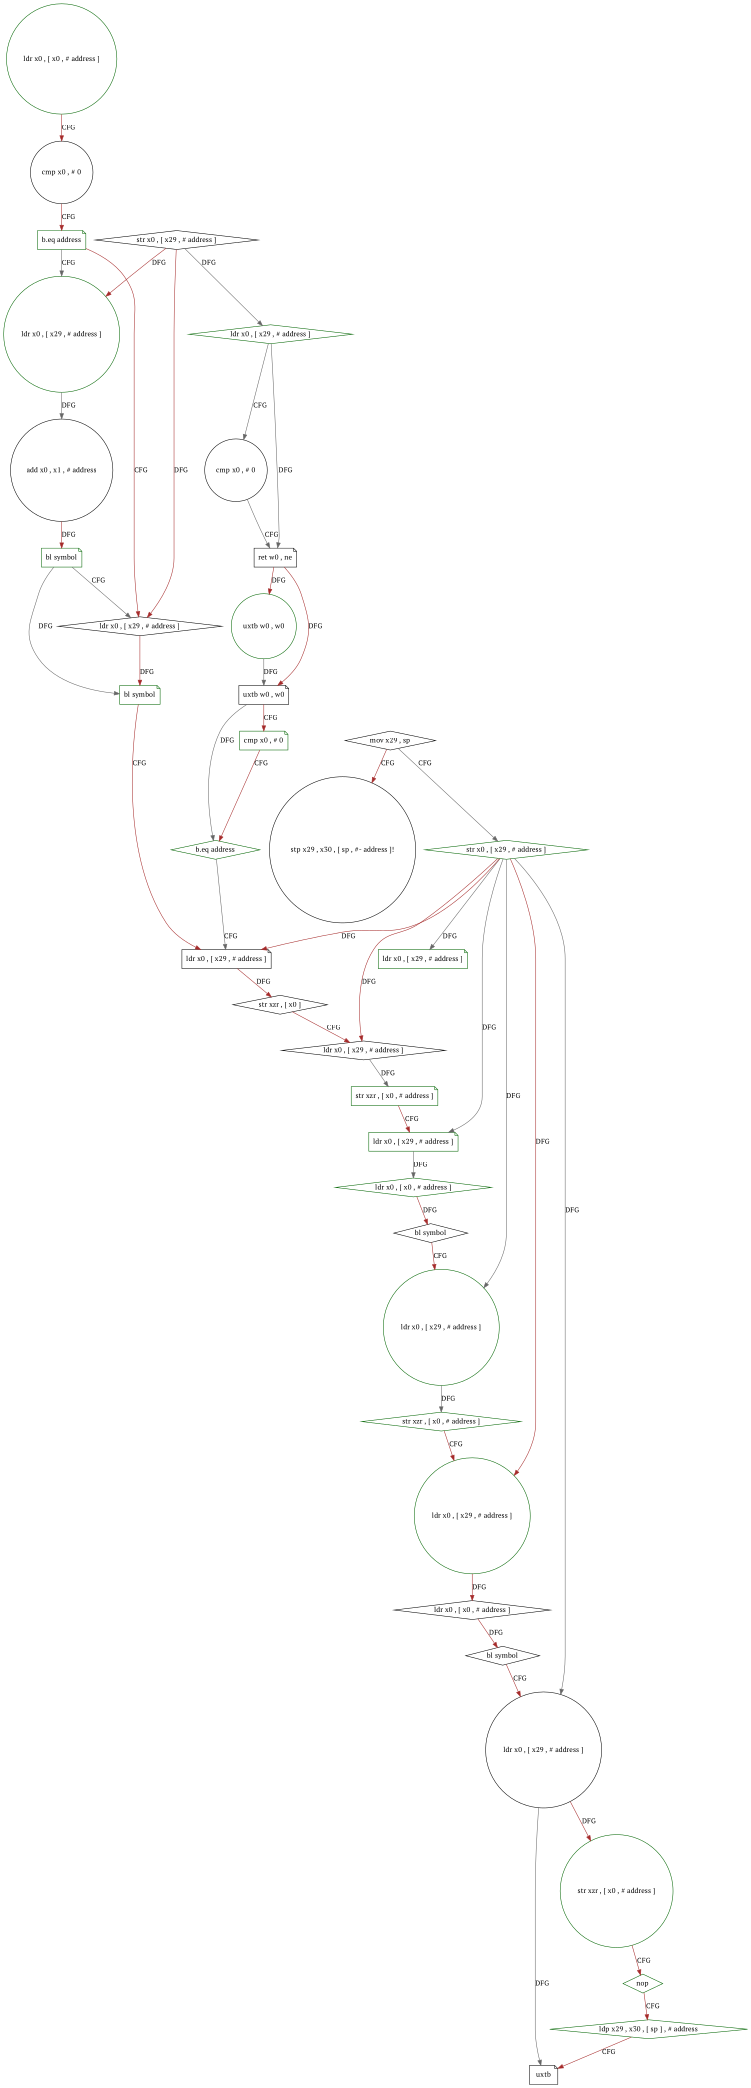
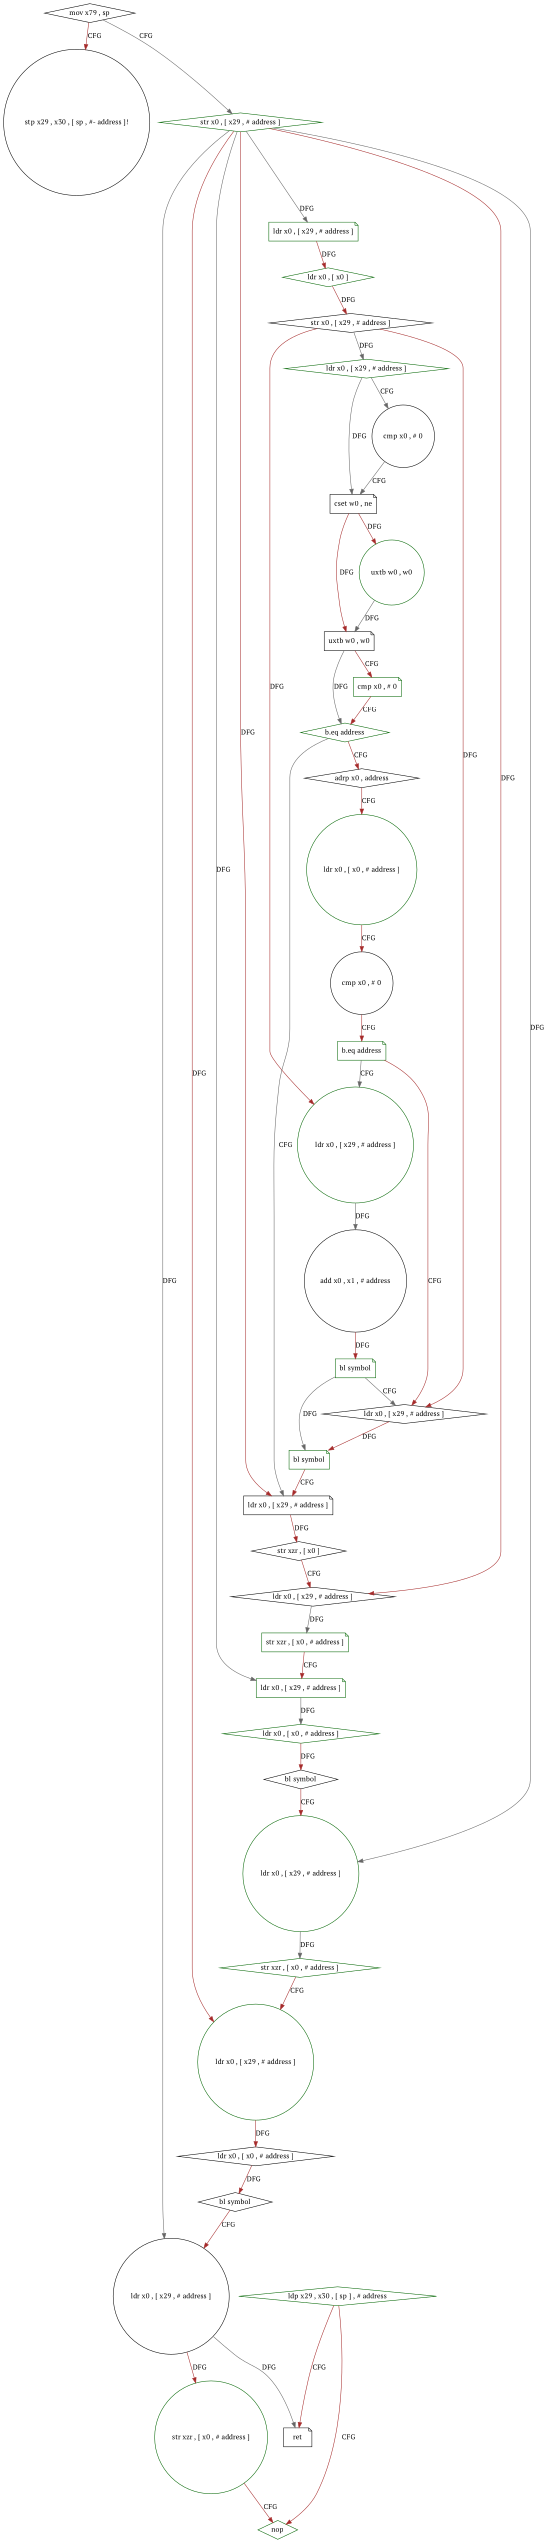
node "ldr x0 , [ x0 ]": added
node "ret w0 , ne": label "ret w0 , ne" -> "cset w0 , ne"
node "mov x29 , sp": label "mov x29 , sp" -> "mov x79 , sp"
node "adrp x0 , address": added
edge "nop" -> "ldp x29 , x30 , [ sp ] , # address": reversed
node "uxtb": label "uxtb" -> "ret"
